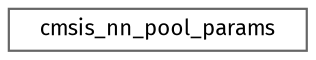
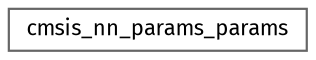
node "cmsis_nn_pool_params": label "cmsis_nn_pool_params" -> "cmsis_nn_params_params"
